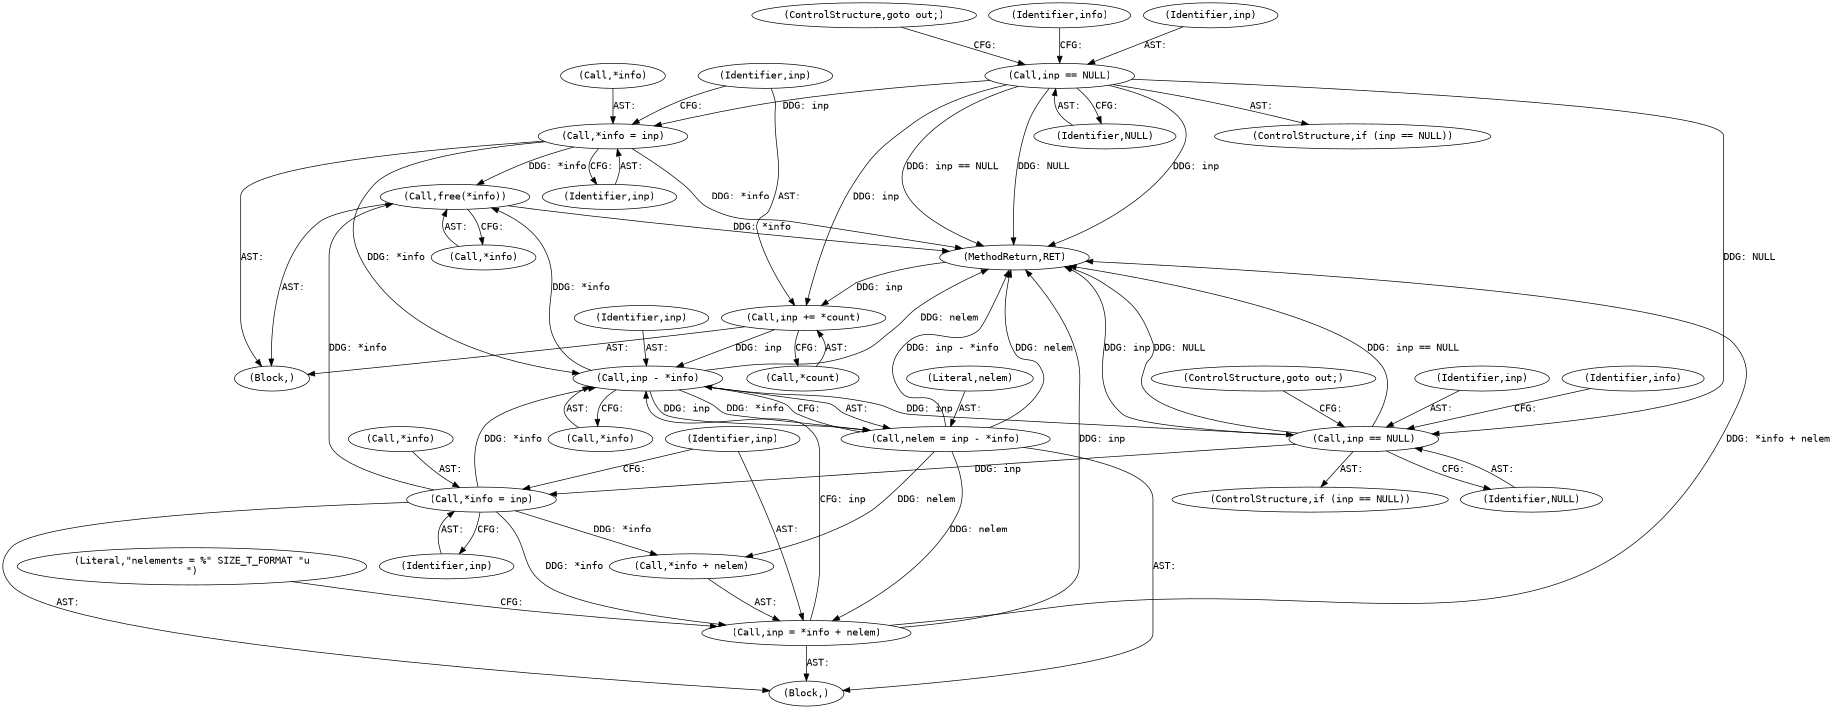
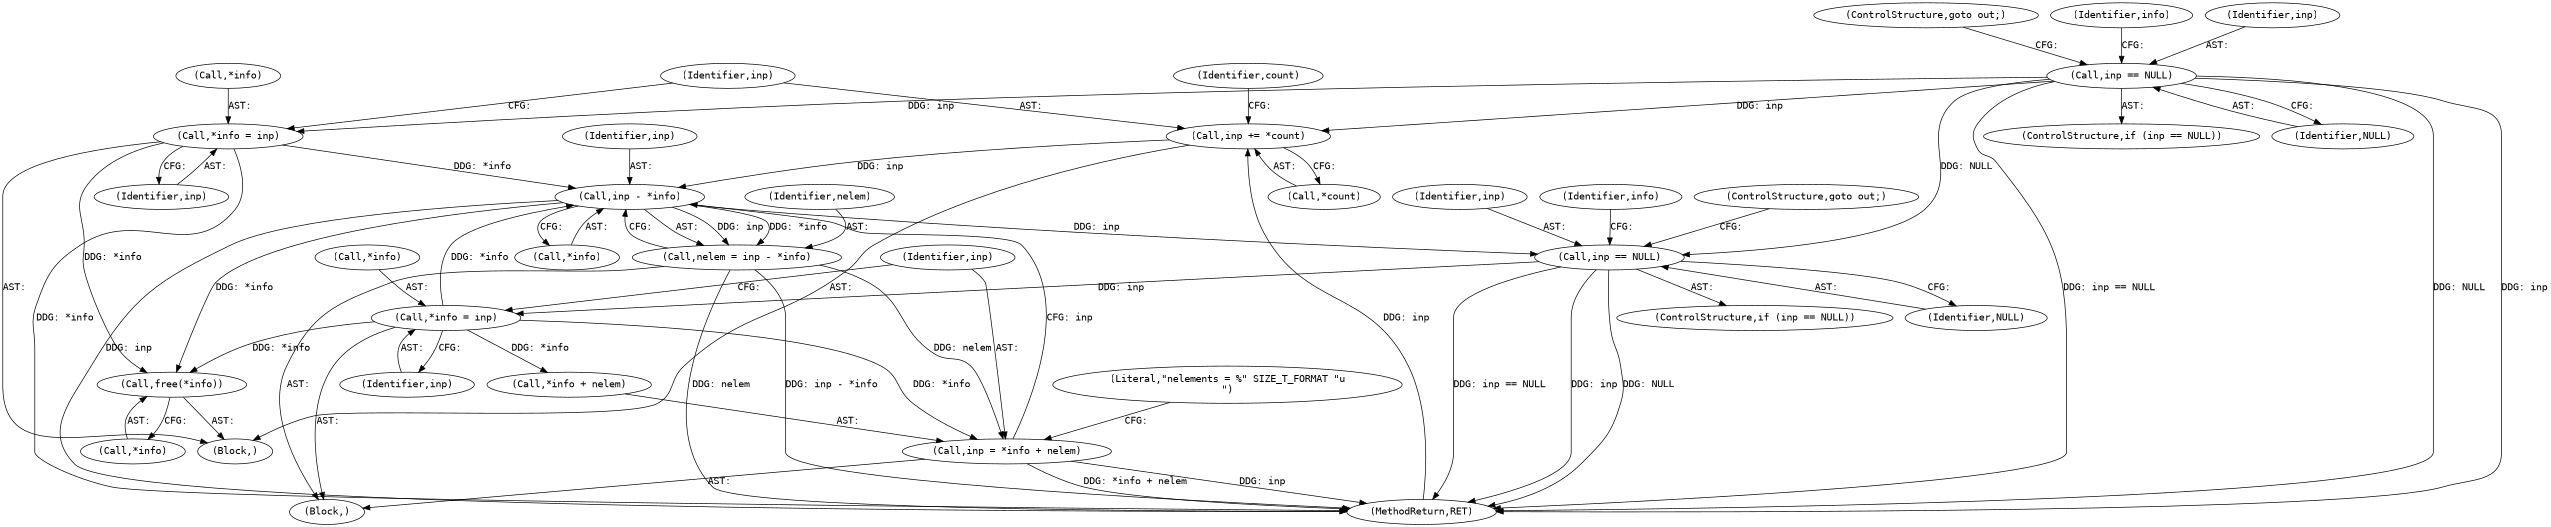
node "(Identifier,count)": added
edge "(Call,free(*info))" -> "(MethodReturn,RET)": removed, label "DDG: *info"
edge "(Call,inp - *info)" -> "(MethodReturn,RET)": label "DDG: nelem" -> "DDG: inp"
node "(Literal,nelem)": label "(Literal,nelem)" -> "(Identifier,nelem)"
edge "(Call,nelem = inp - *info)" -> "(Call,*info + nelem)": removed, label "DDG: nelem"
